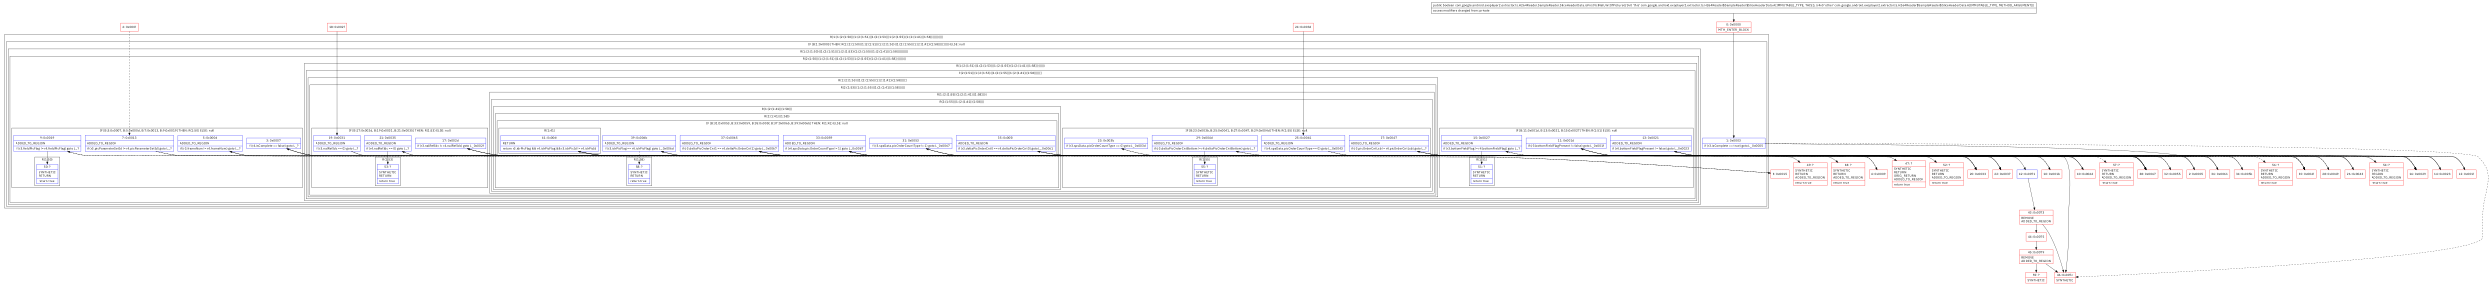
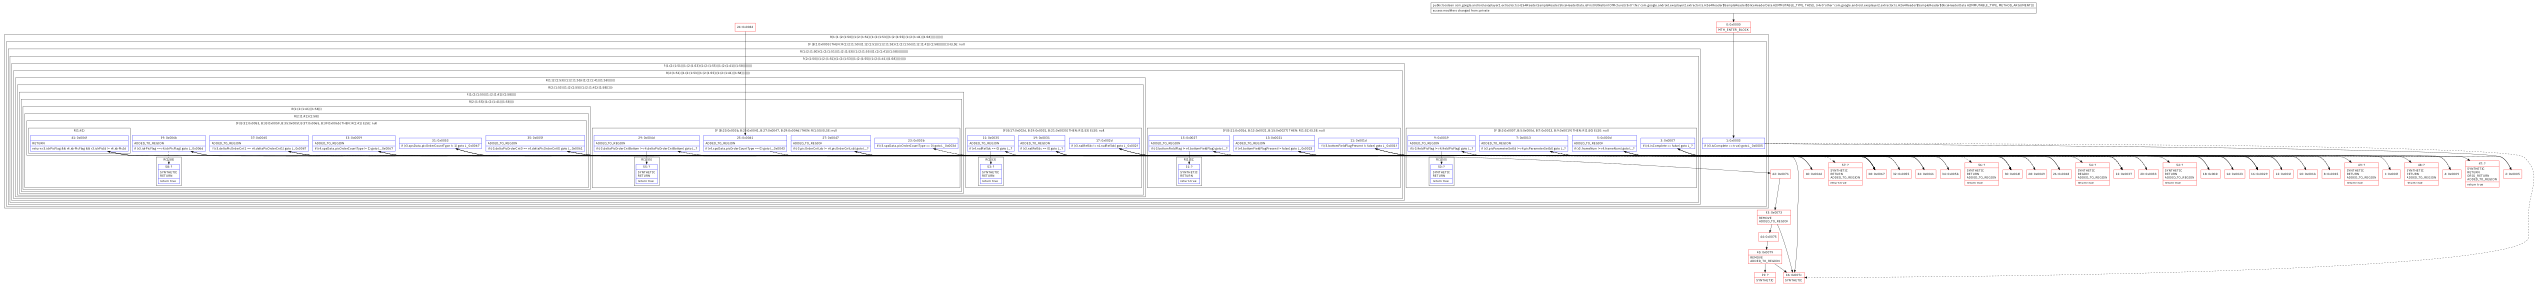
edge "17: 0x002d" -> "20: 0x0033": now "17: 0x002d" -> "18: 0x002f"
edge "5: 0x000d" -> "6: 0x000f": added
node "42: 0x0071": color blue -> red
